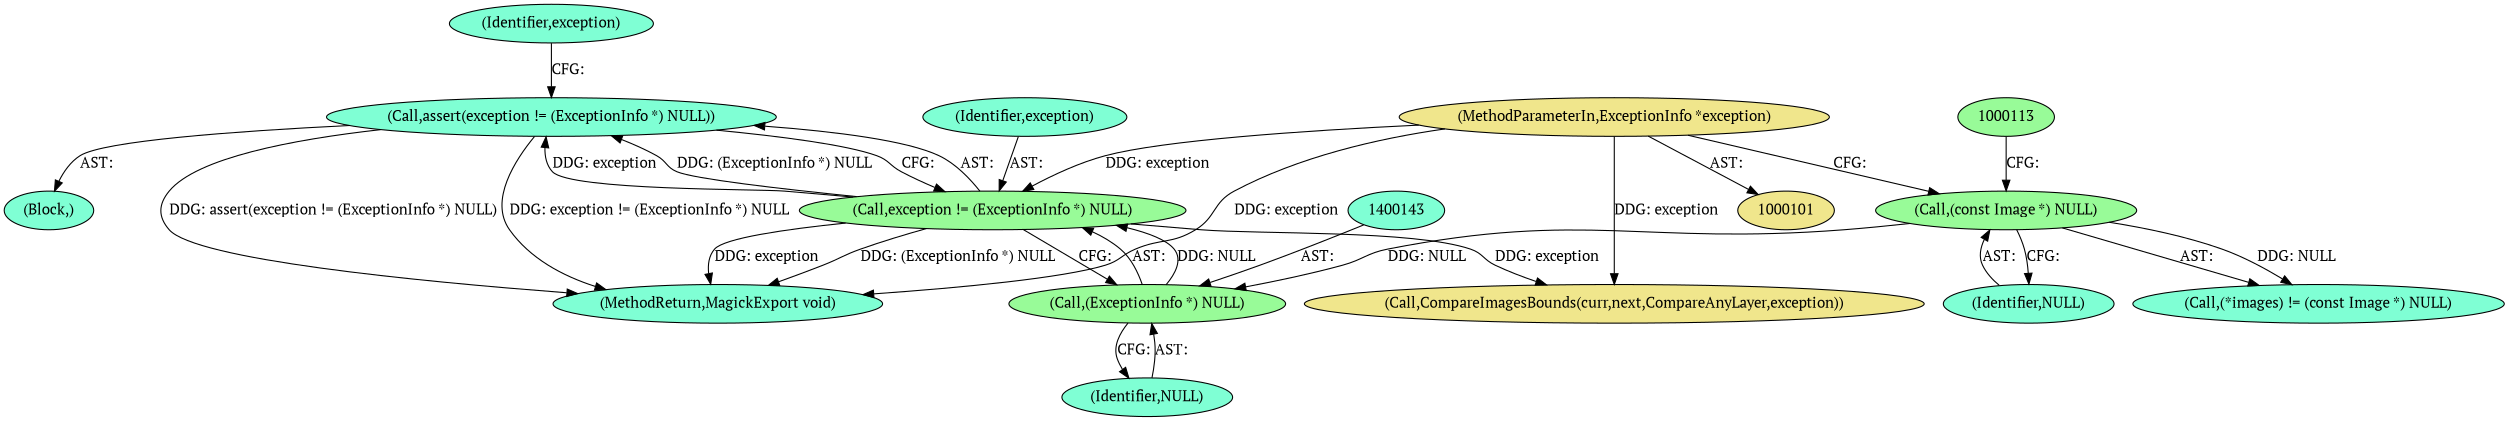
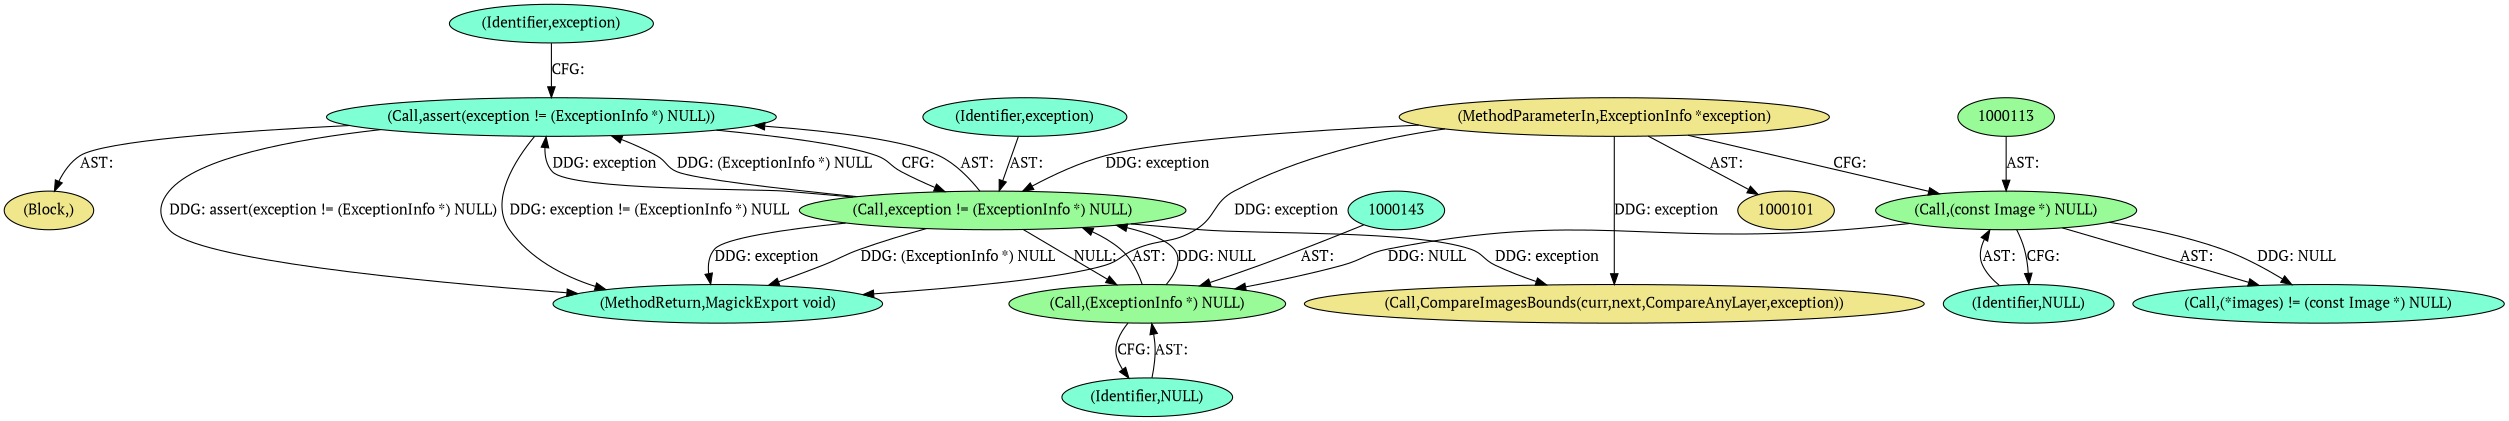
edge "1000113" -> "(Call,(const Image *) NULL)": label "CFG: " -> "AST: "
node "(Block,)": fillcolor aquamarine -> khaki
node "1400143": label "1400143" -> "1000143"
edge "(Call,exception != (ExceptionInfo *) NULL)" -> "(Call,(ExceptionInfo *) NULL)": label "CFG: " -> "NULL: "
